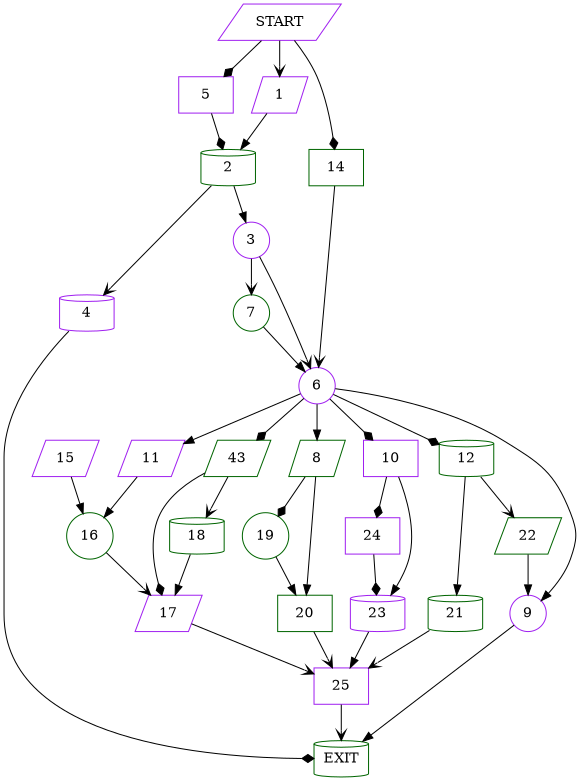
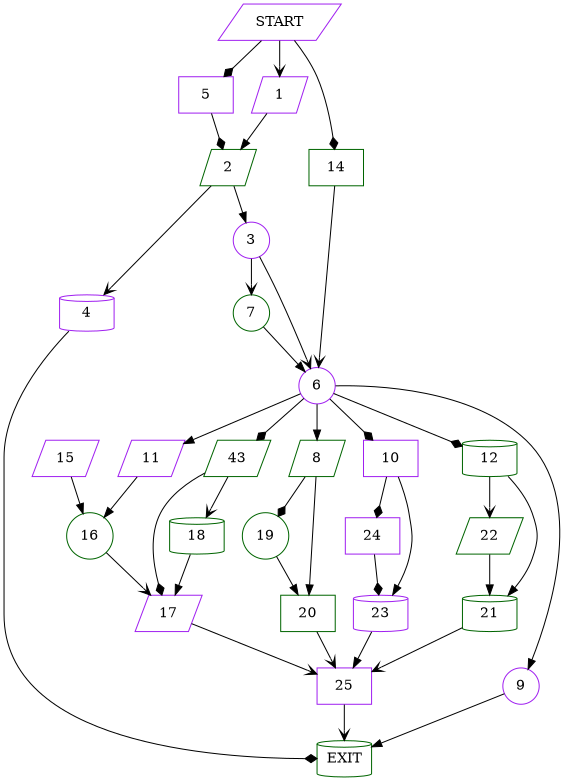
node "2": shape cylinder -> parallelogram
edge "22" -> "9": now "22" -> "21"
